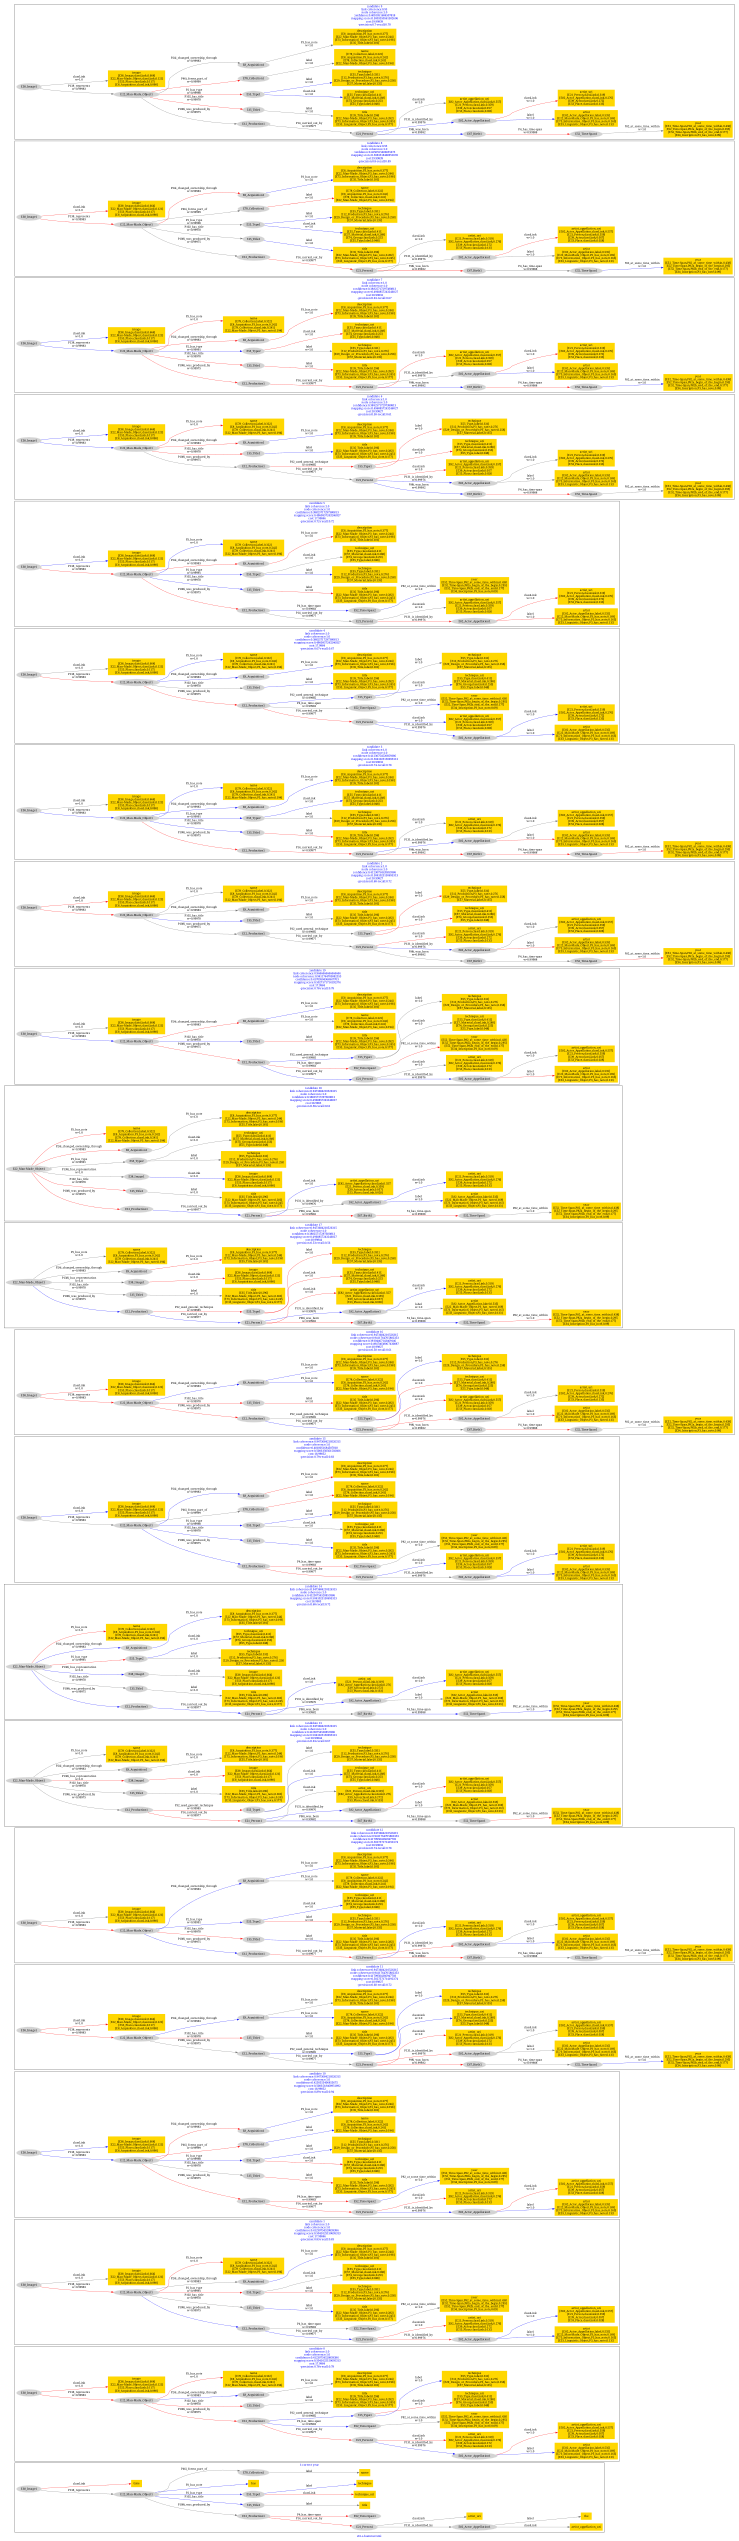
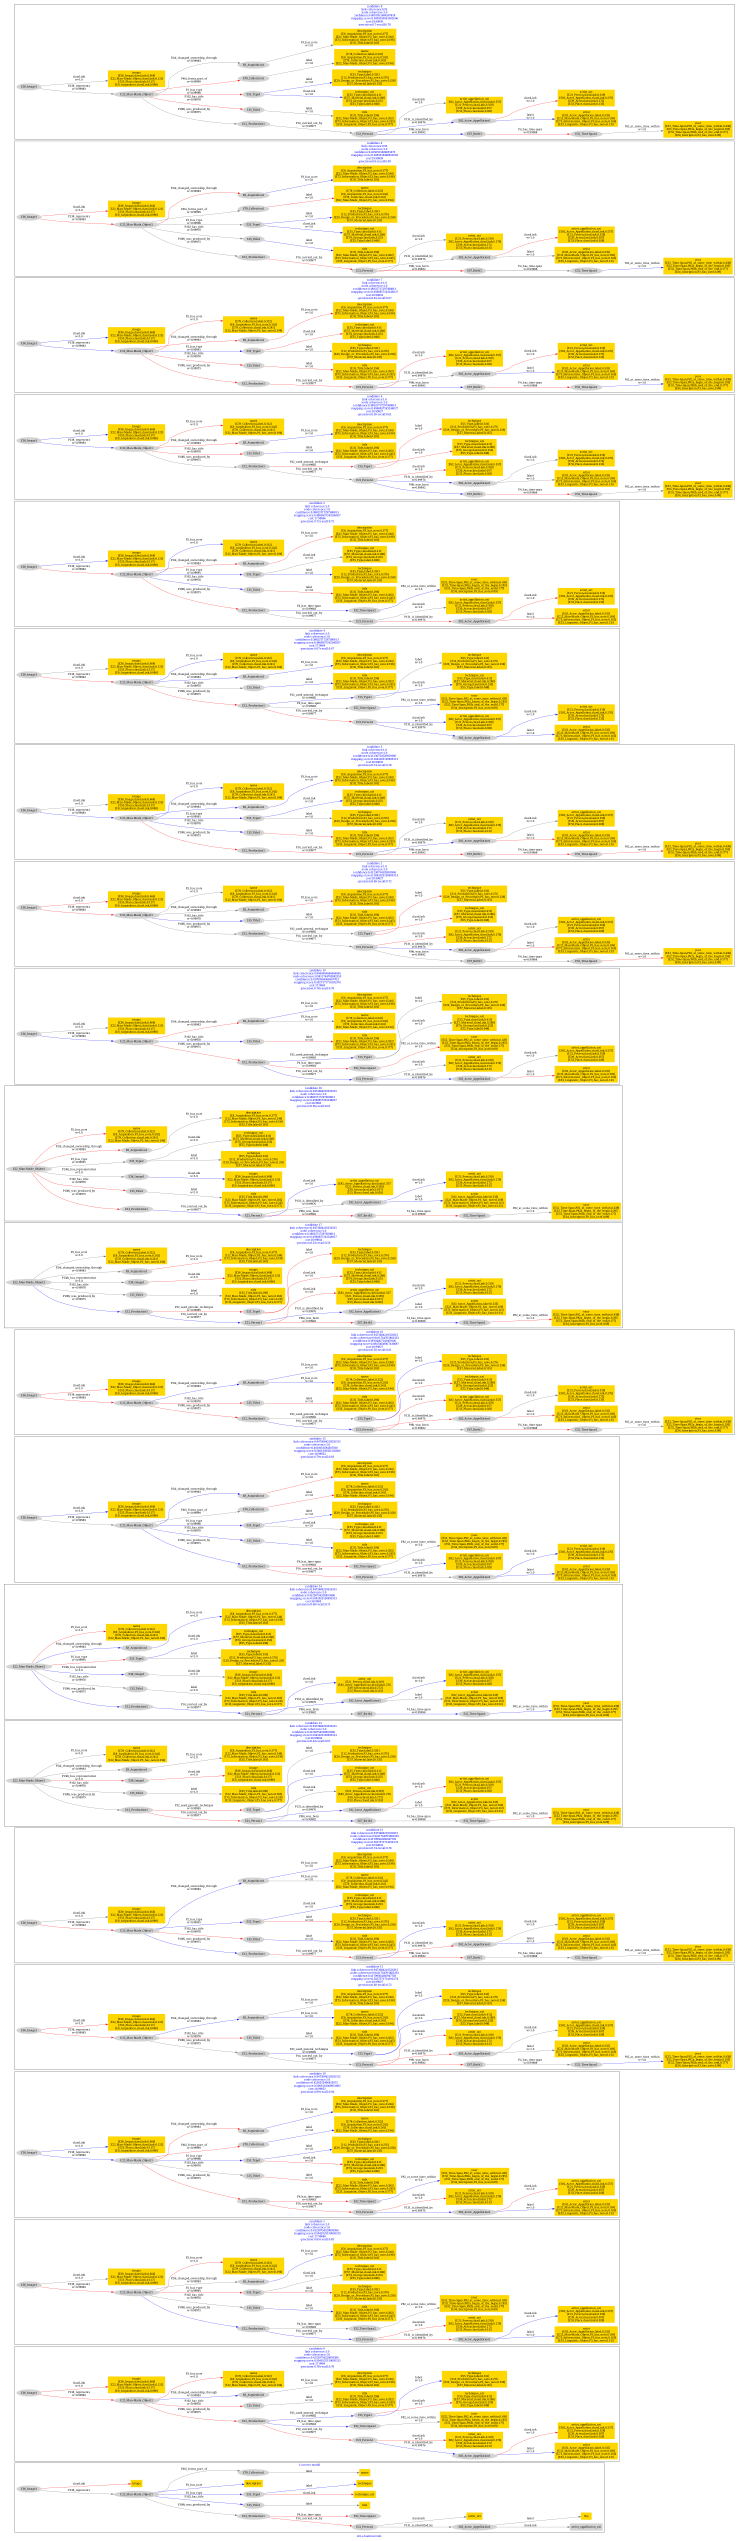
cluster "1-correct year": label "1-correct year" -> "1-correct model"
node "time": label "time" -> "image"
node "has": label "has" -> "description"
node "artist_appellation_uri": fillcolor gold -> lightgray
